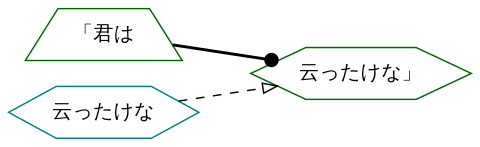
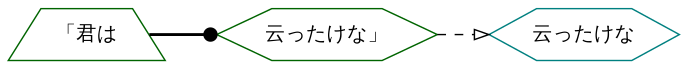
edge "云ったけな" -> "云ったけな」": reversed
